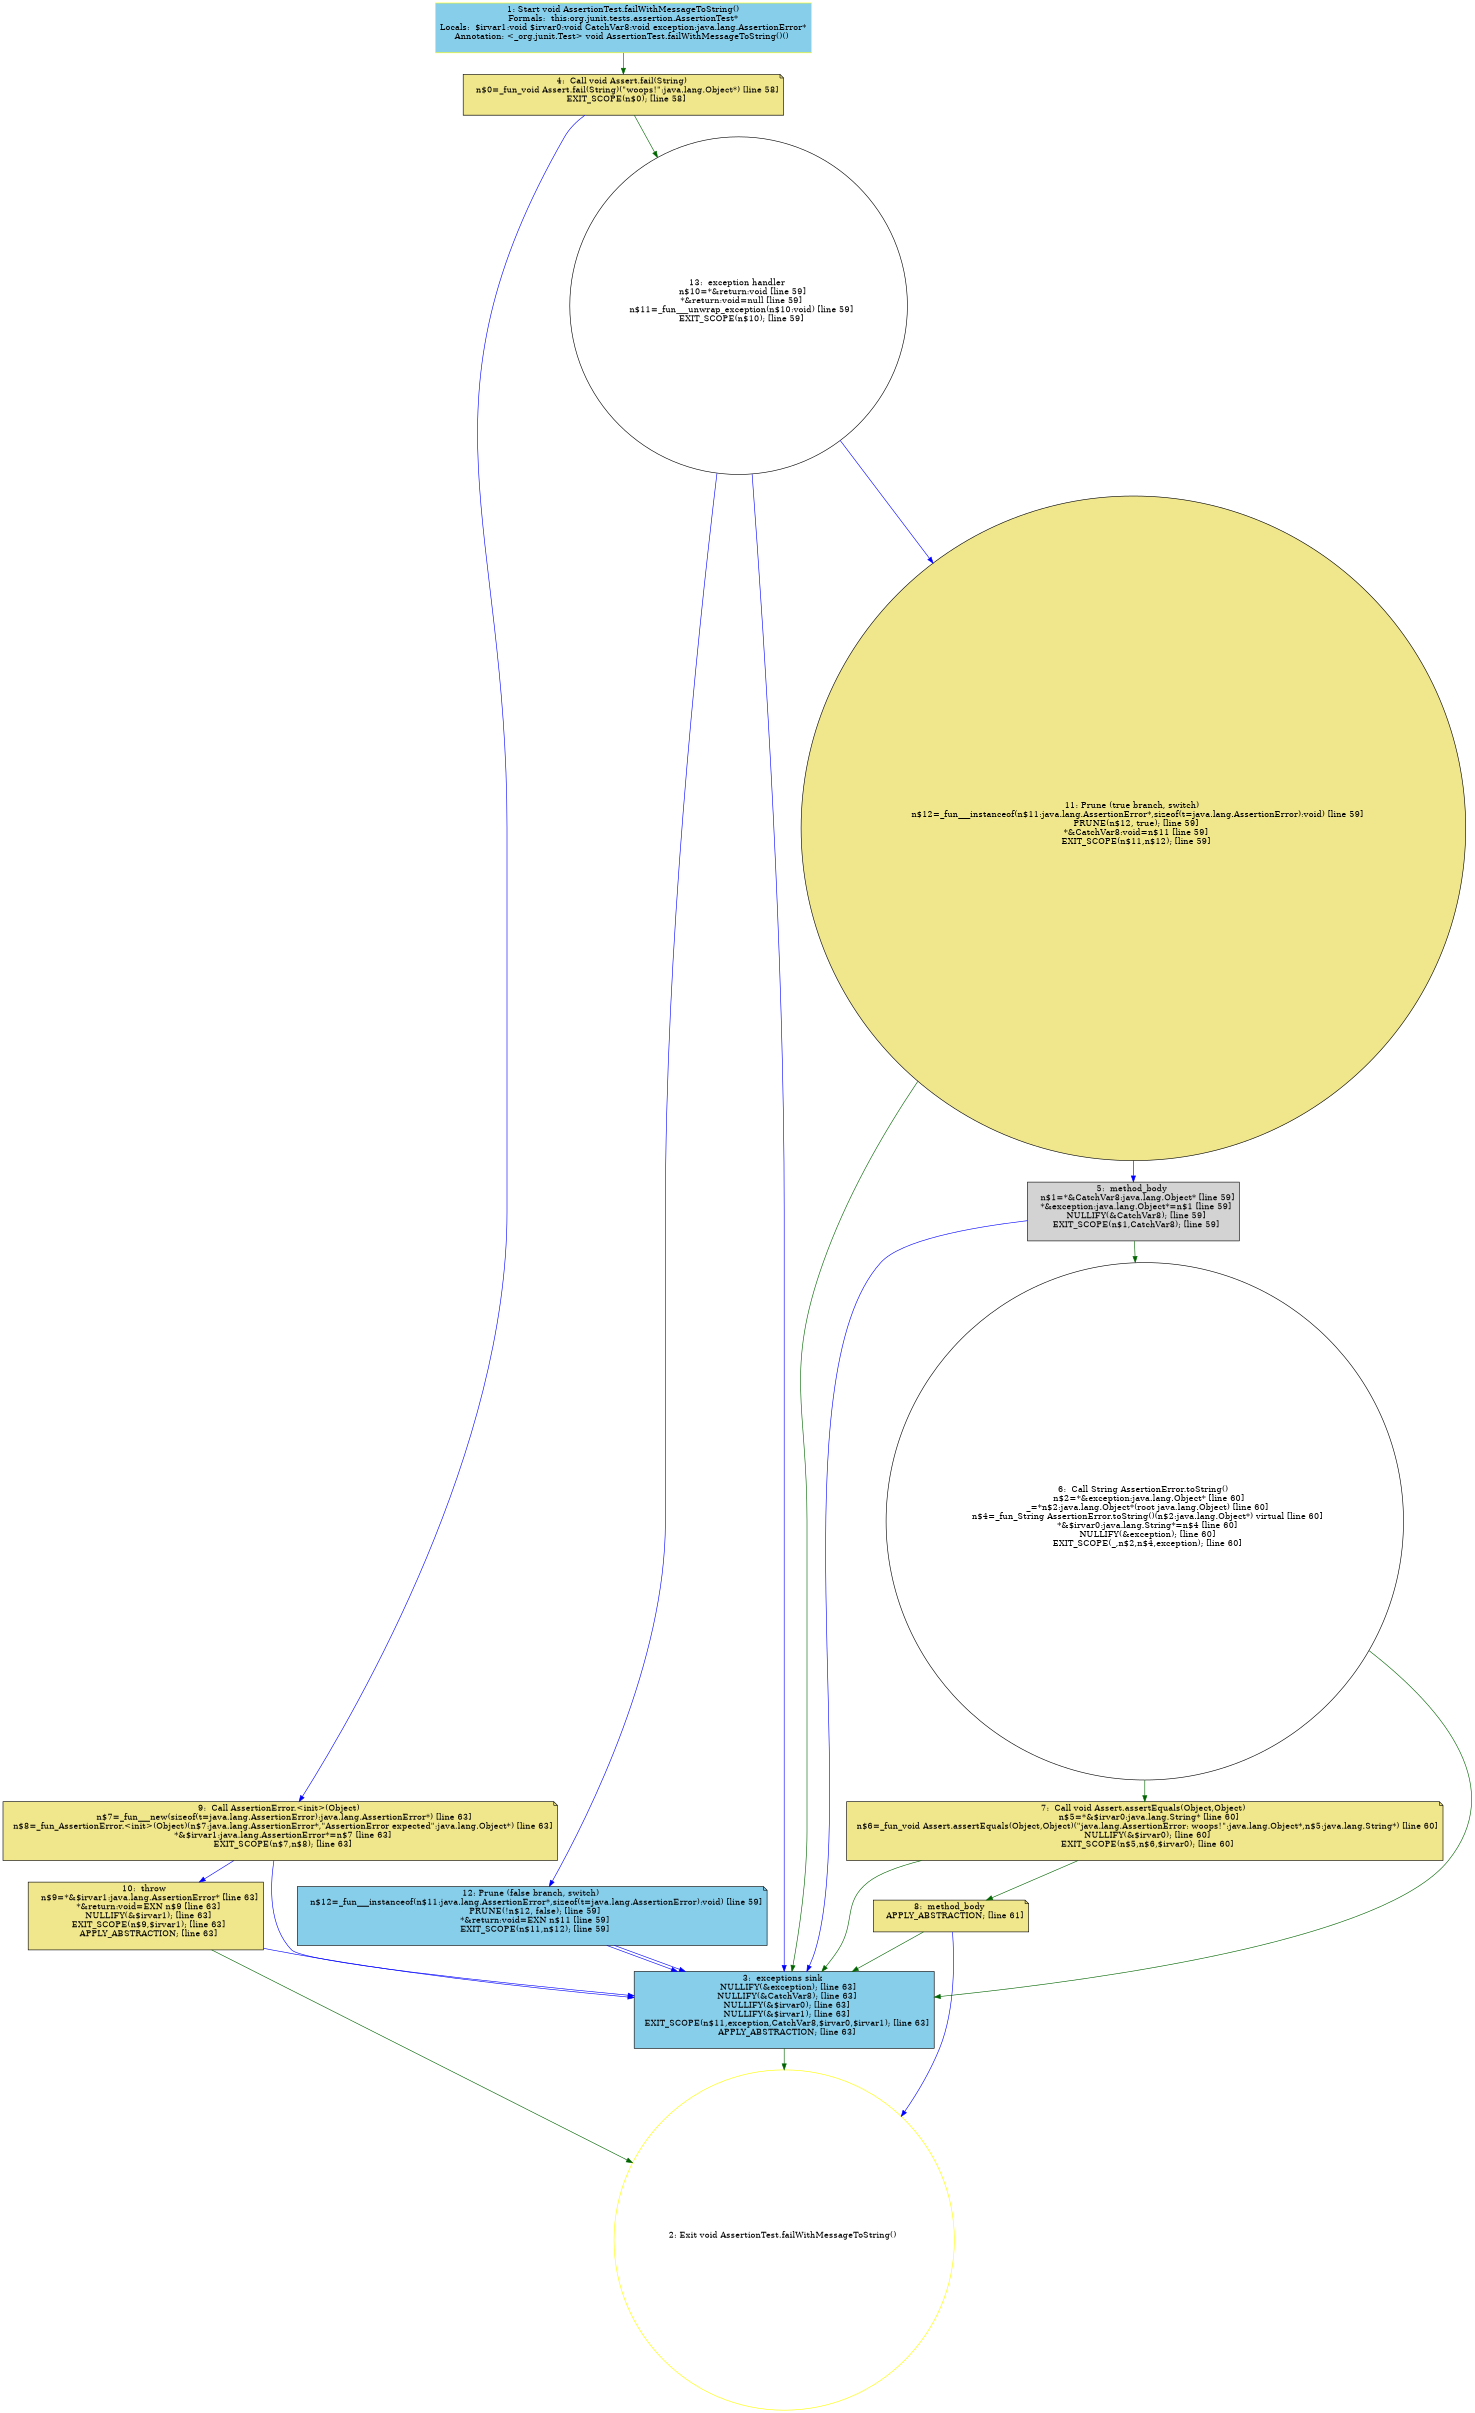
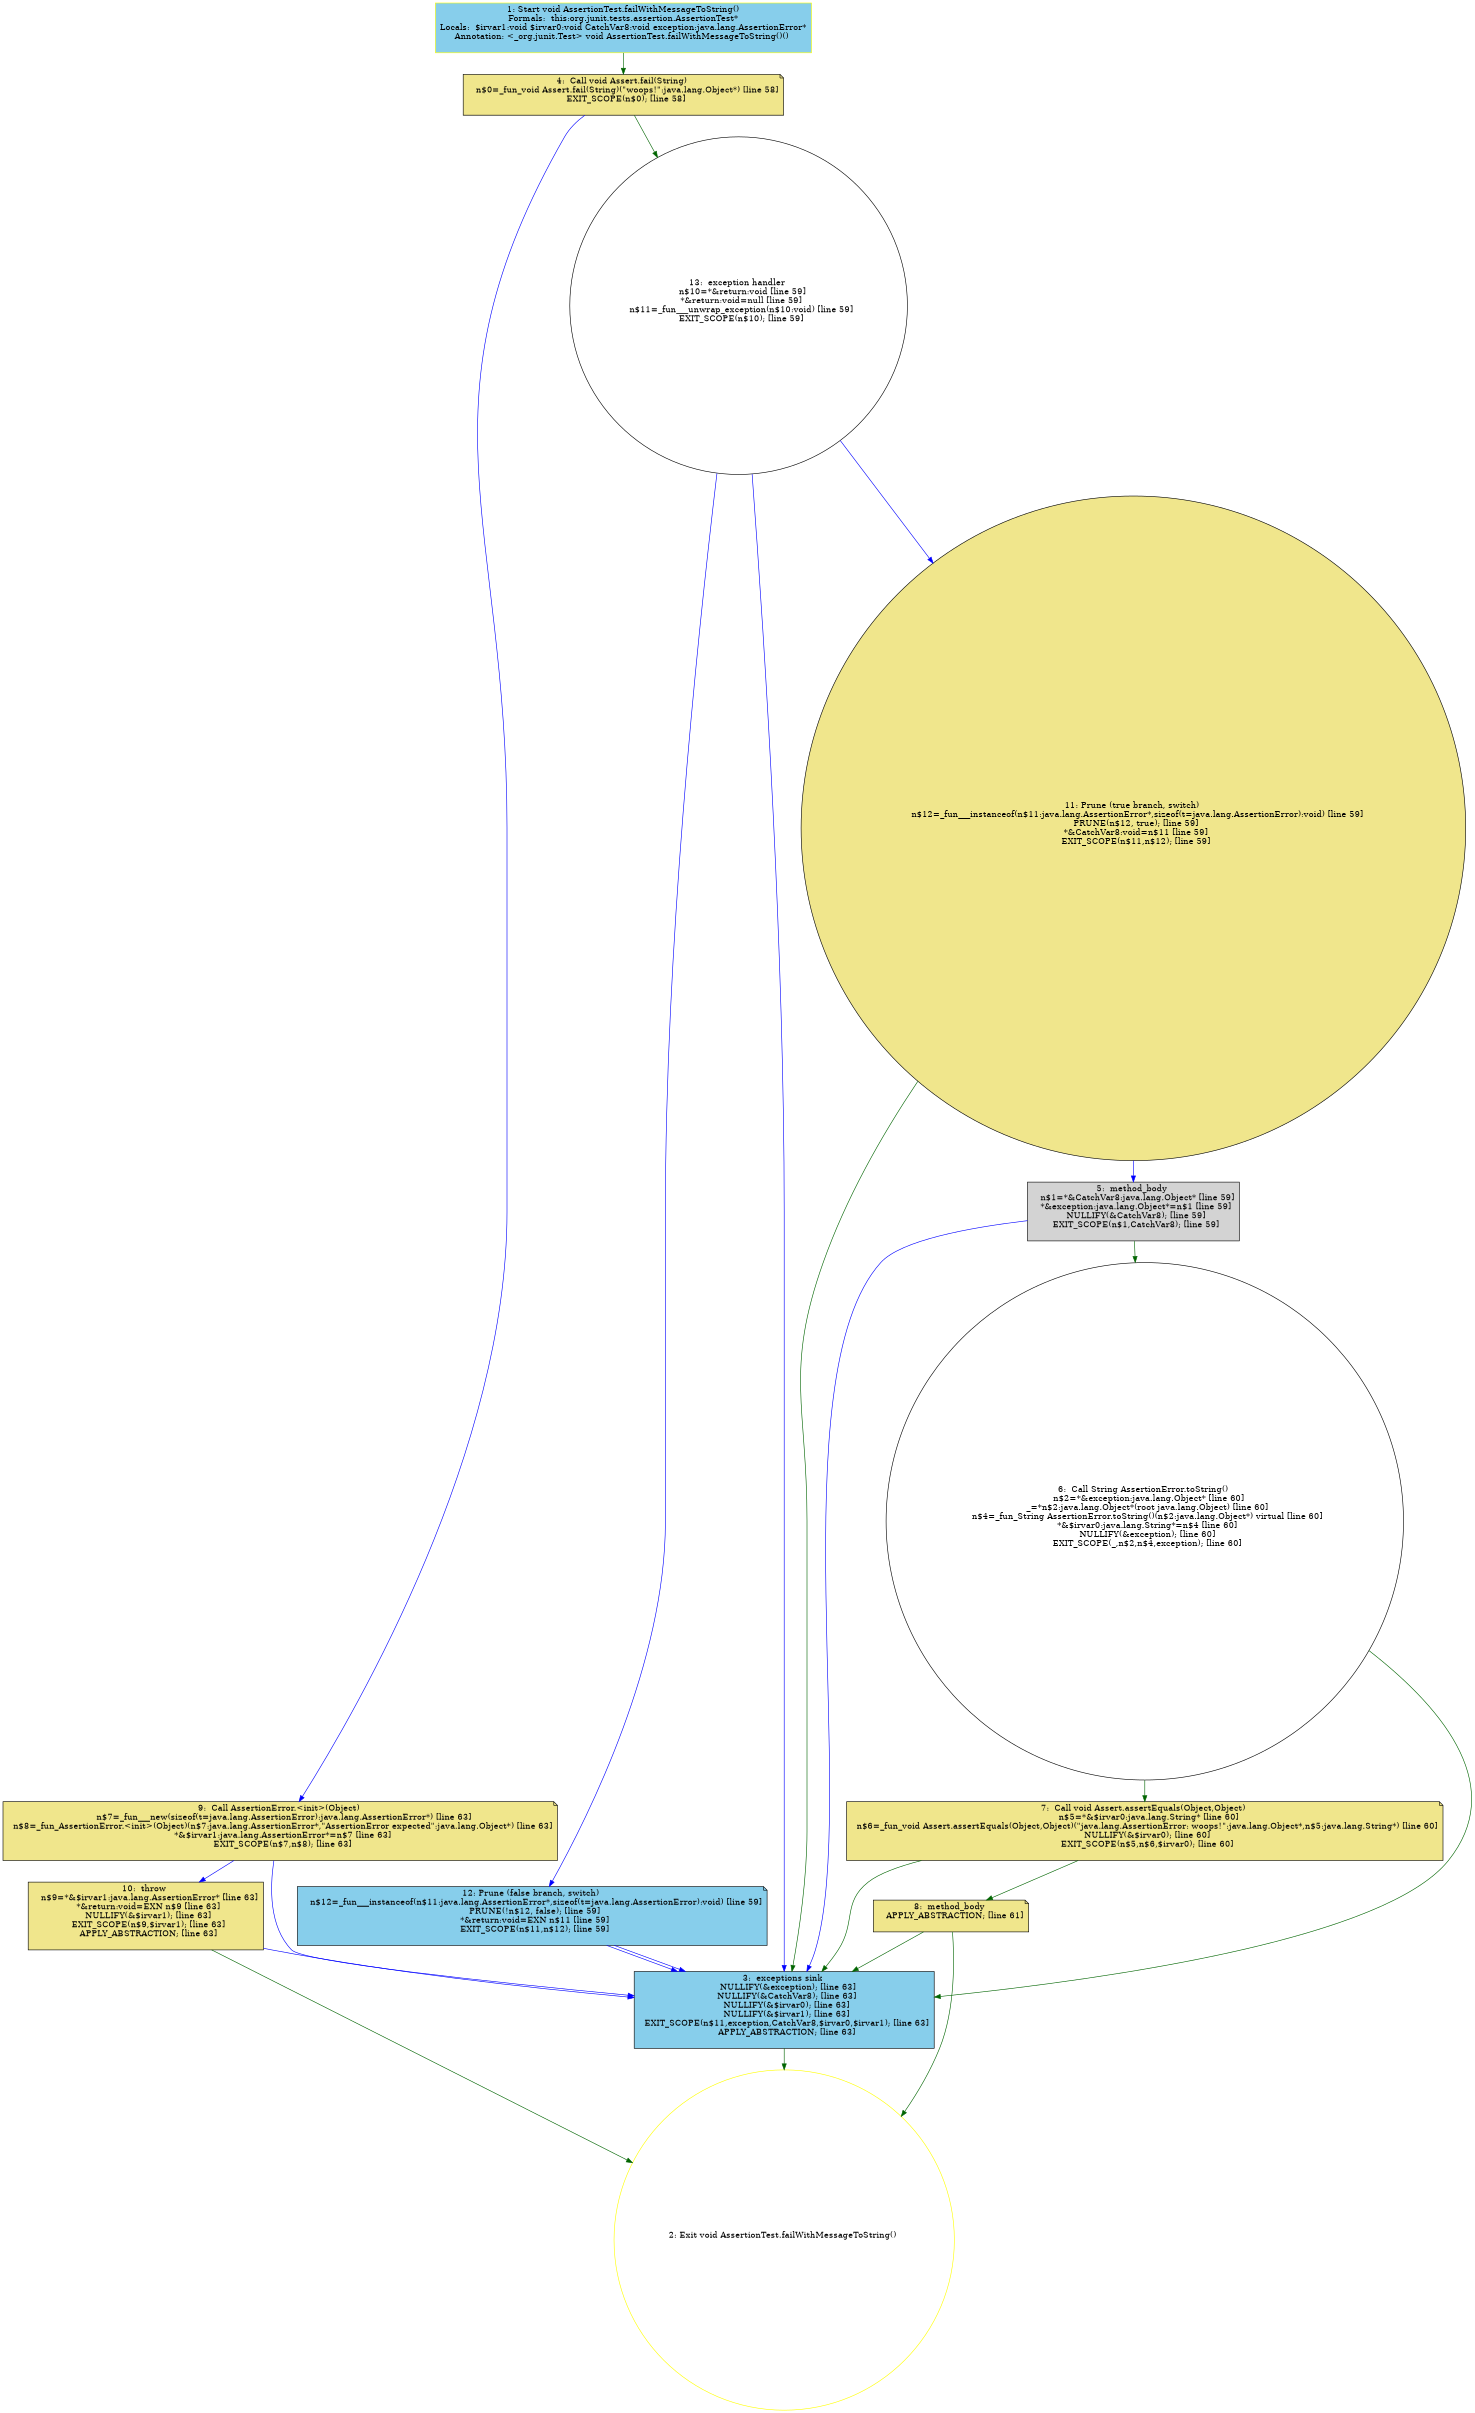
edge "8:  method_body APPLY_ABSTRACTION; [line 61]" -> "2: Exit void AssertionTest.failWithMessageToString()": color blue -> darkgreen
